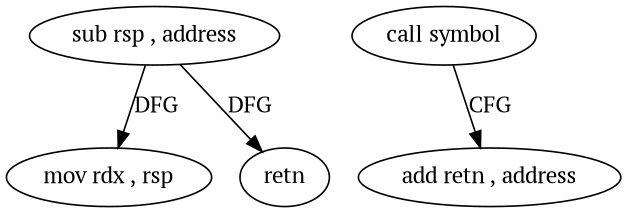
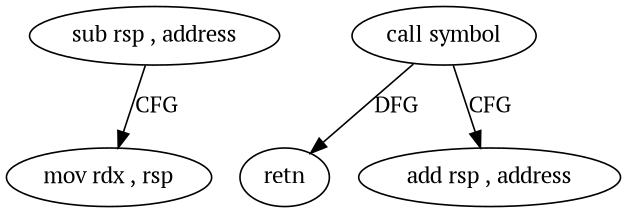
edge "sub rsp , address" -> "retn": now "call symbol" -> "retn"
edge "sub rsp , address" -> "mov rdx , rsp": label "DFG" -> "CFG"
node "add retn , address": label "add retn , address" -> "add rsp , address"
